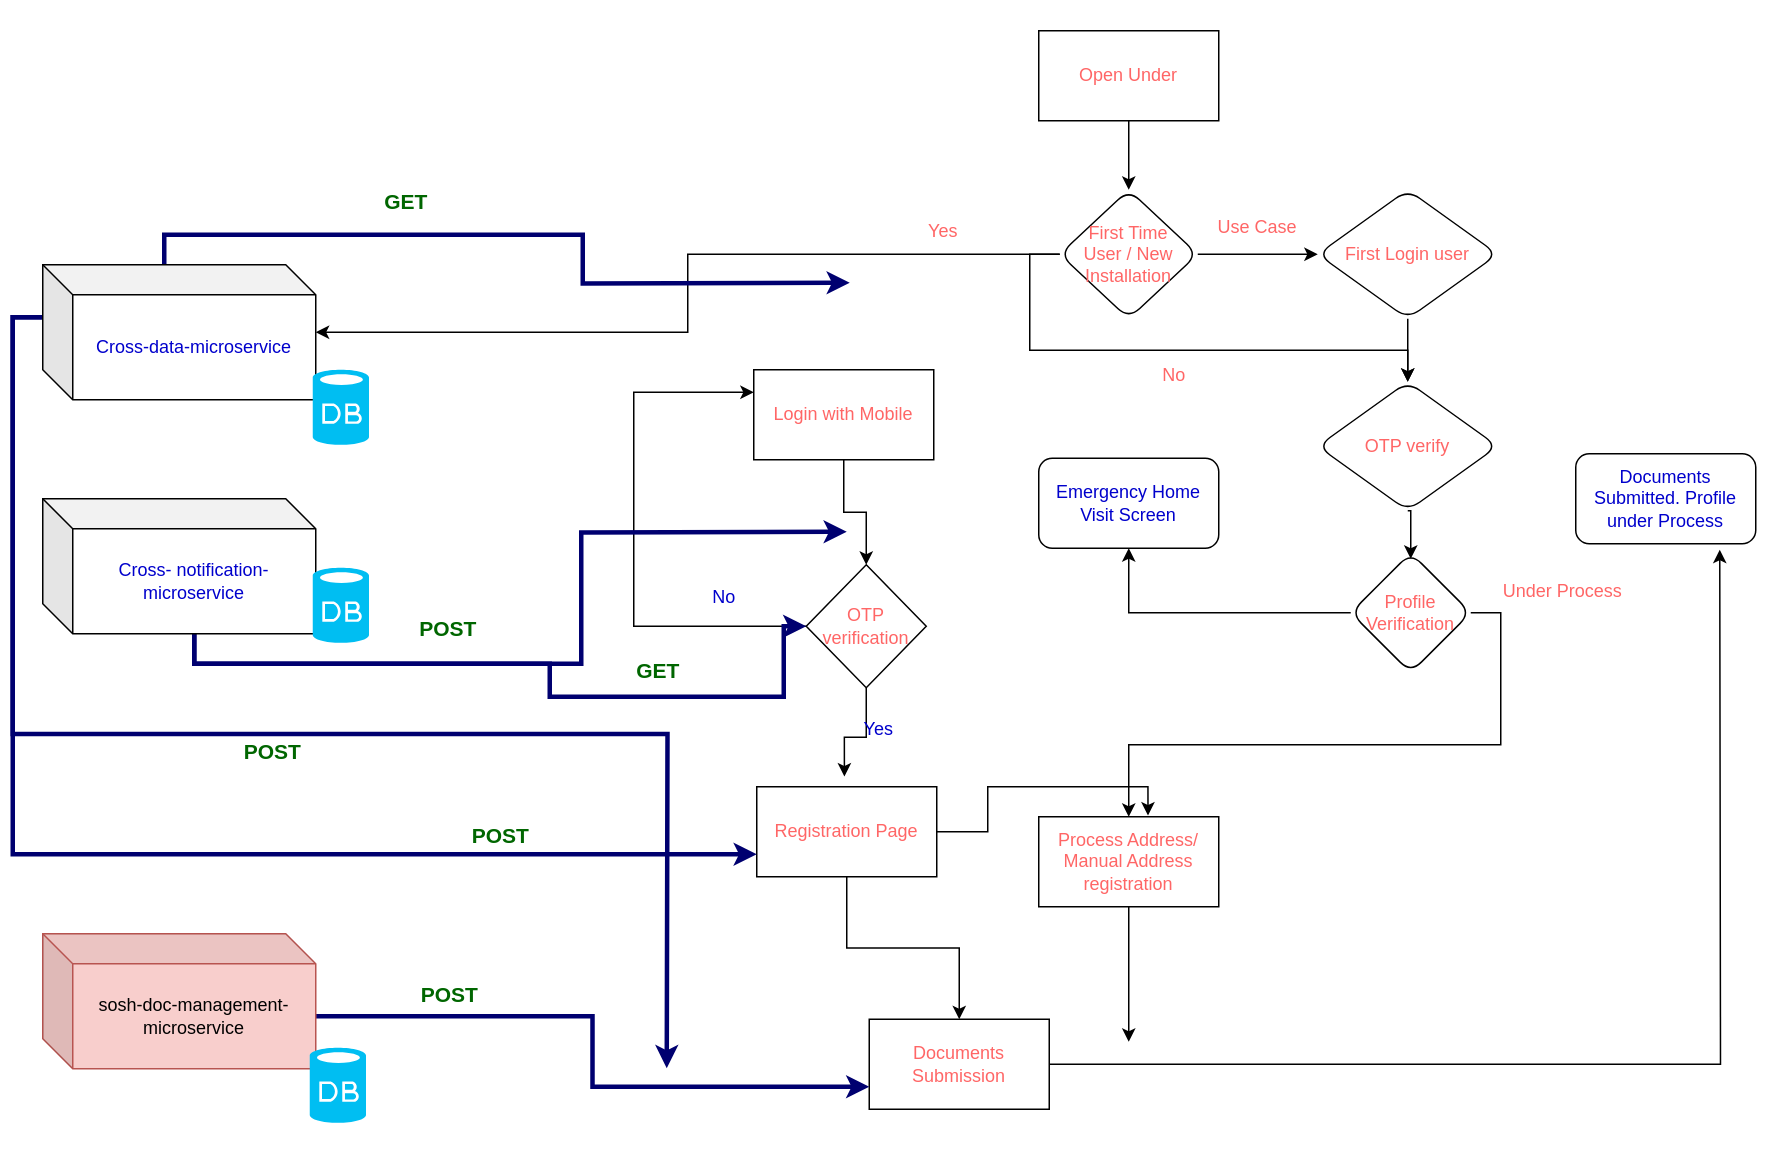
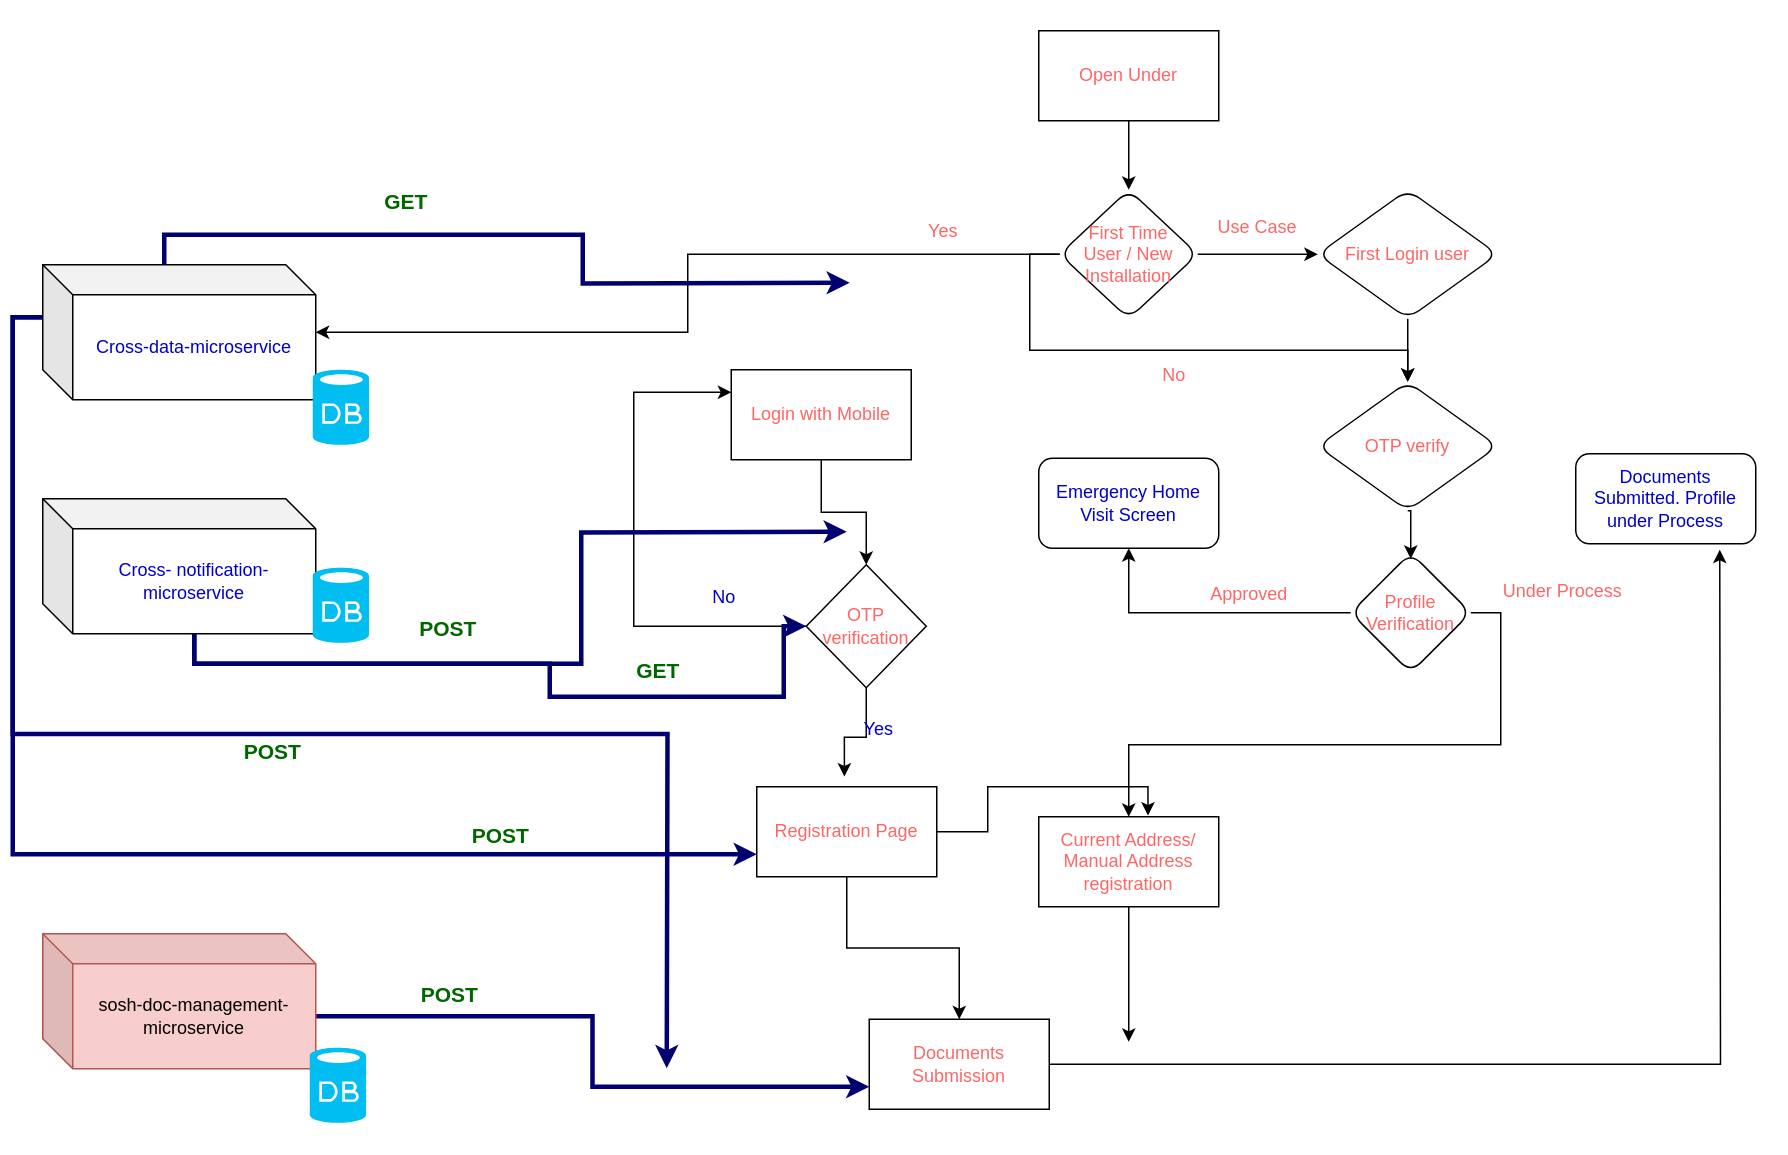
node "Login with Mobile": moved (844, 415) -> (821, 415)
node "Approved": added
node "Process Address/ Manual Address registration": label "Process Address/ Manual Address registration" -> "Current Address/ Manual Address registration"
